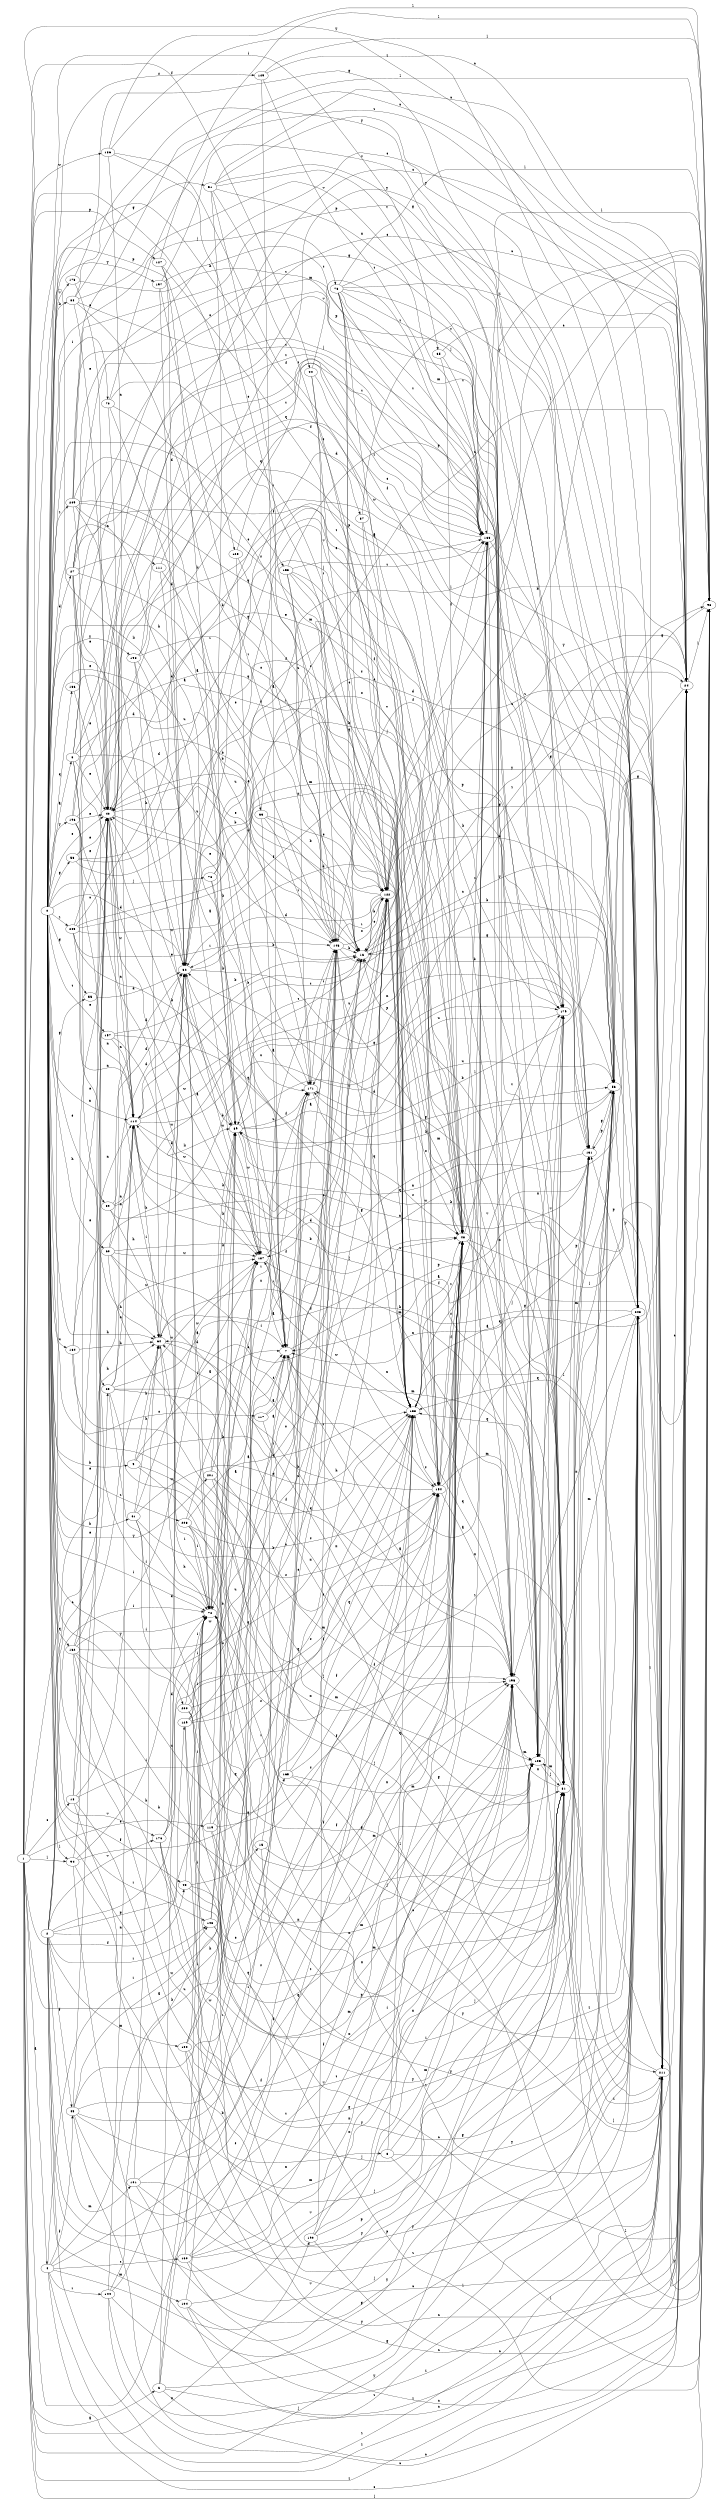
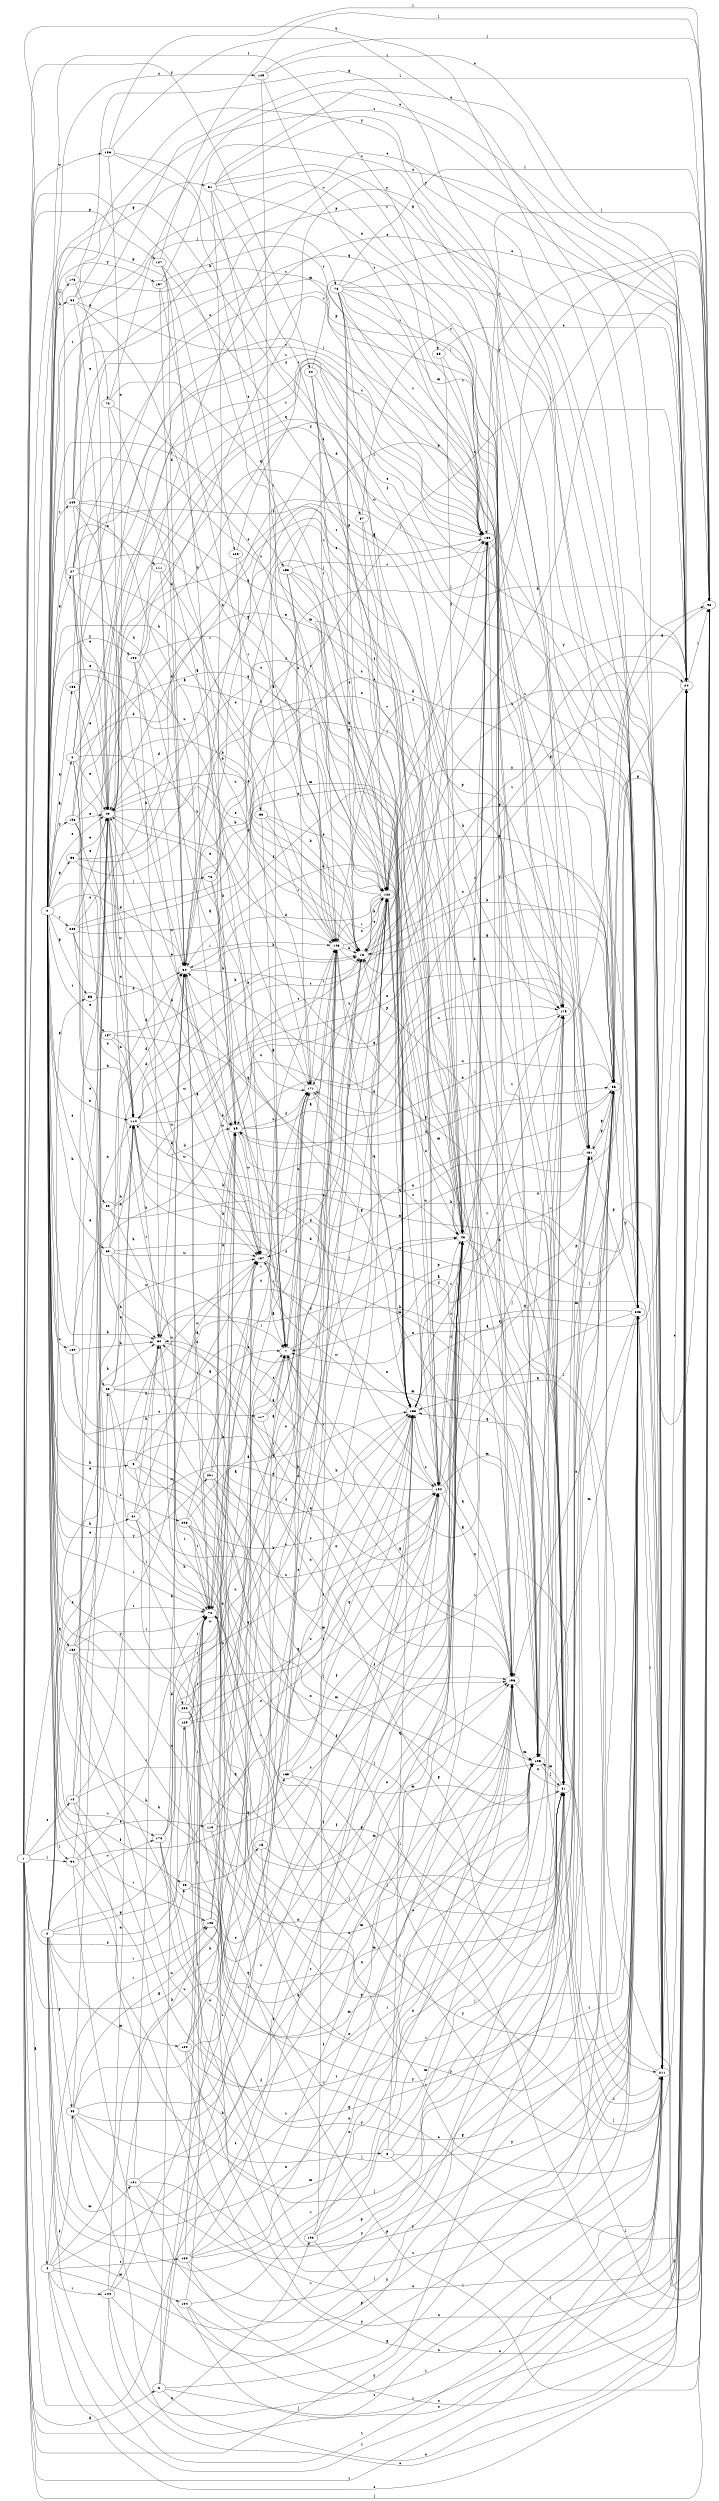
edge "7" -> "171": added, label "u"
edge "9" -> "211": added, label "z"
